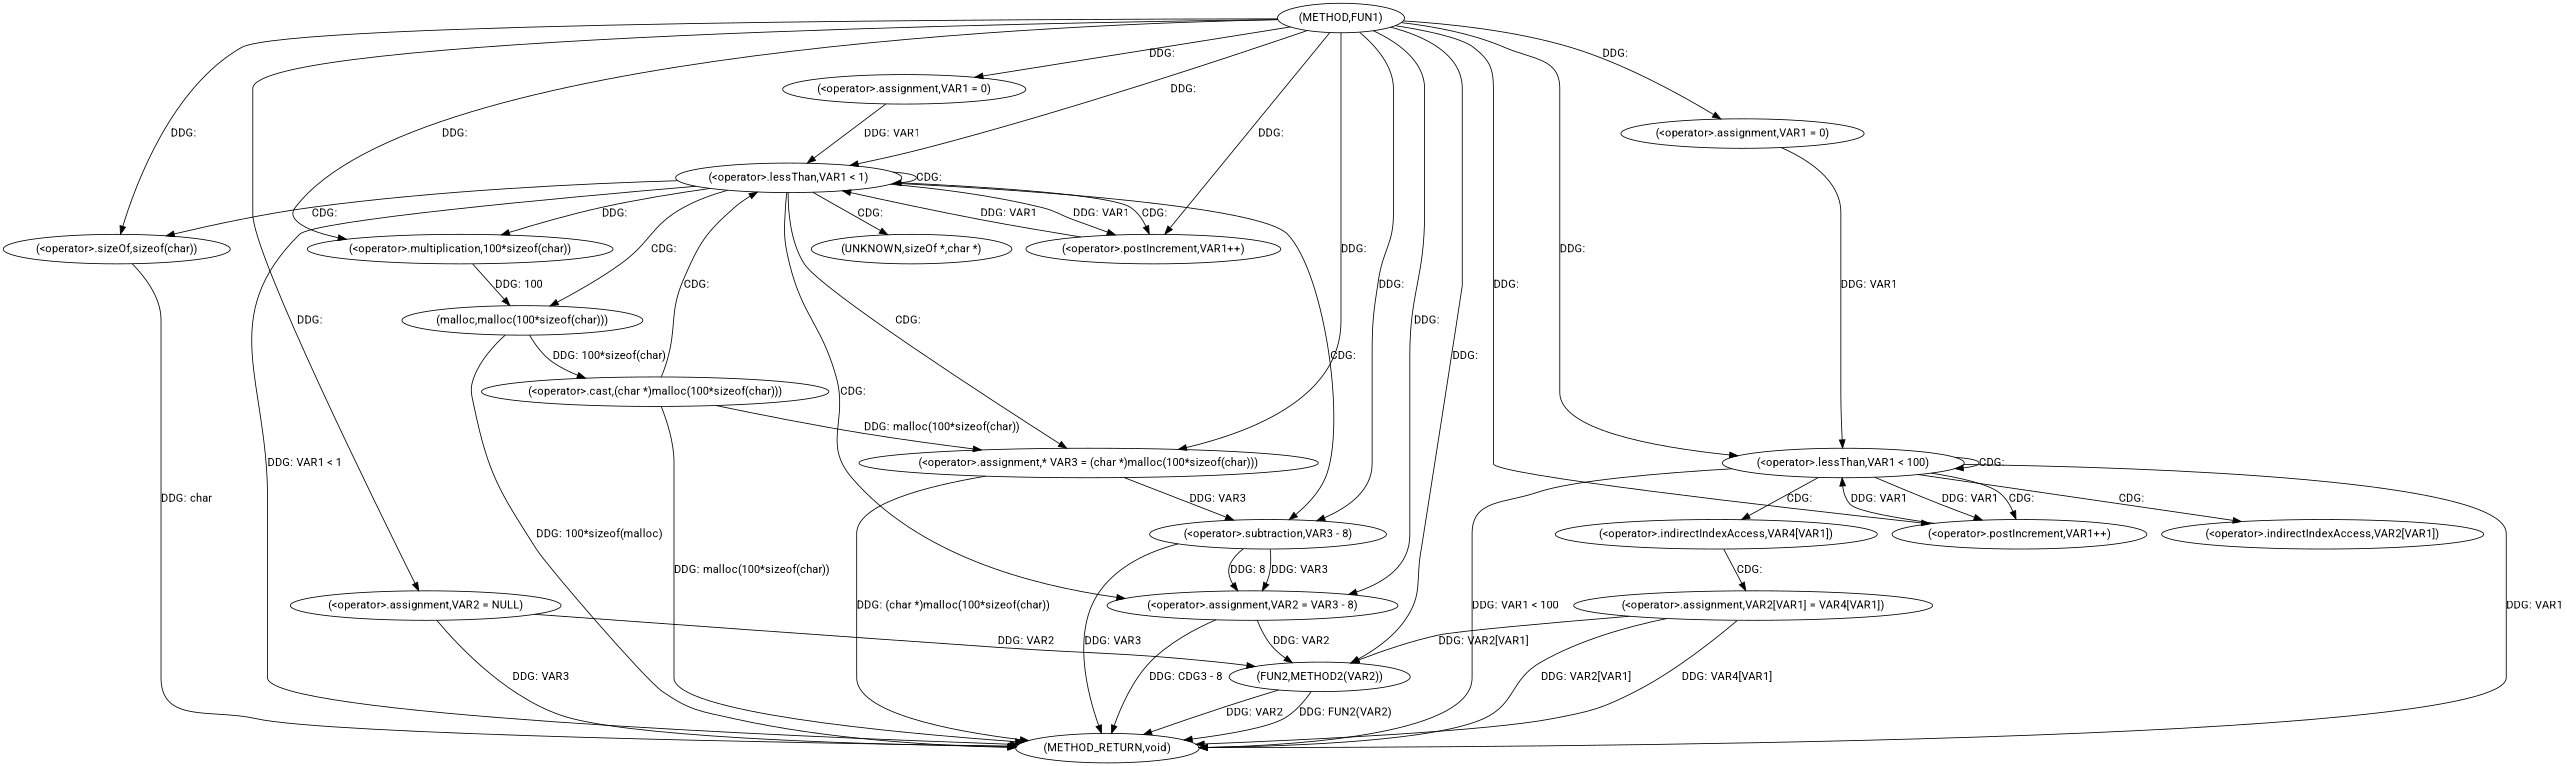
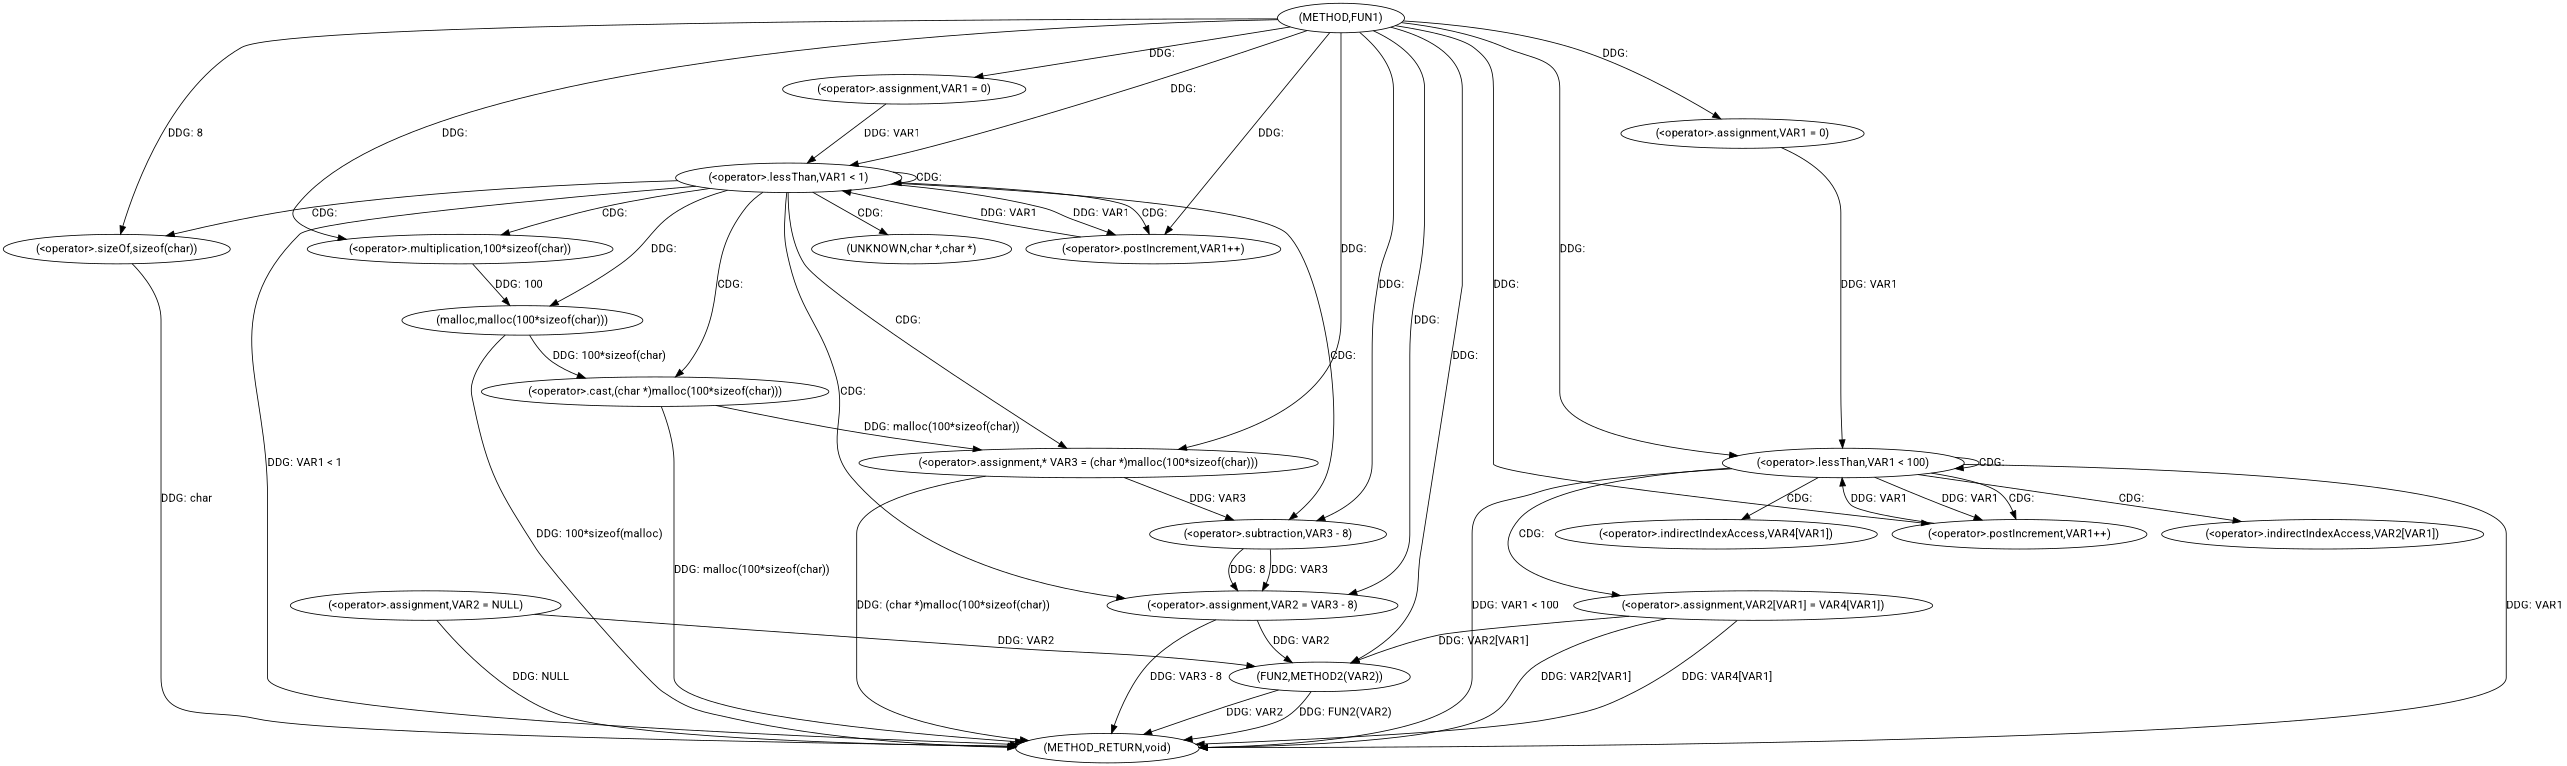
edge "(METHOD,FUN1)" -> "(<operator>.assignment,VAR2 = NULL)": removed, label "DDG:"
edge "(METHOD,FUN1)" -> "(<operator>.sizeOf,sizeof(char))": label "DDG: " -> "DDG: 8"
edge "(<operator>.lessThan,VAR1 < 1)" -> "(<operator>.multiplication,100*sizeof(char))": label "DDG: " -> "CDG: "
edge "(<operator>.lessThan,VAR1 < 1)" -> "(malloc,malloc(100*sizeof(char)))": label "CDG: " -> "DDG: "
node "(UNKNOWN,sizeOf *,char *)": label "(UNKNOWN,sizeOf *,char *)" -> "(UNKNOWN,char *,char *)"
edge "(<operator>.cast,(char *)malloc(100*sizeof(char)))" -> "(<operator>.lessThan,VAR1 < 1)": reversed
edge "(<operator>.indirectIndexAccess,VAR4[VAR1])" -> "(<operator>.assignment,VAR2[VAR1] = VAR4[VAR1])": now "(<operator>.lessThan,VAR1 < 100)" -> "(<operator>.assignment,VAR2[VAR1] = VAR4[VAR1])"
edge "(<operator>.subtraction,VAR3 - 8)" -> "(METHOD_RETURN,void)": removed, label "DDG: VAR3"
edge "(<operator>.assignment,VAR2 = NULL)" -> "(METHOD_RETURN,void)": label "DDG: VAR3" -> "DDG: NULL"
edge "(<operator>.assignment,VAR2 = VAR3 - 8)" -> "(METHOD_RETURN,void)": label "DDG: CDG3 - 8" -> "DDG: VAR3 - 8"
